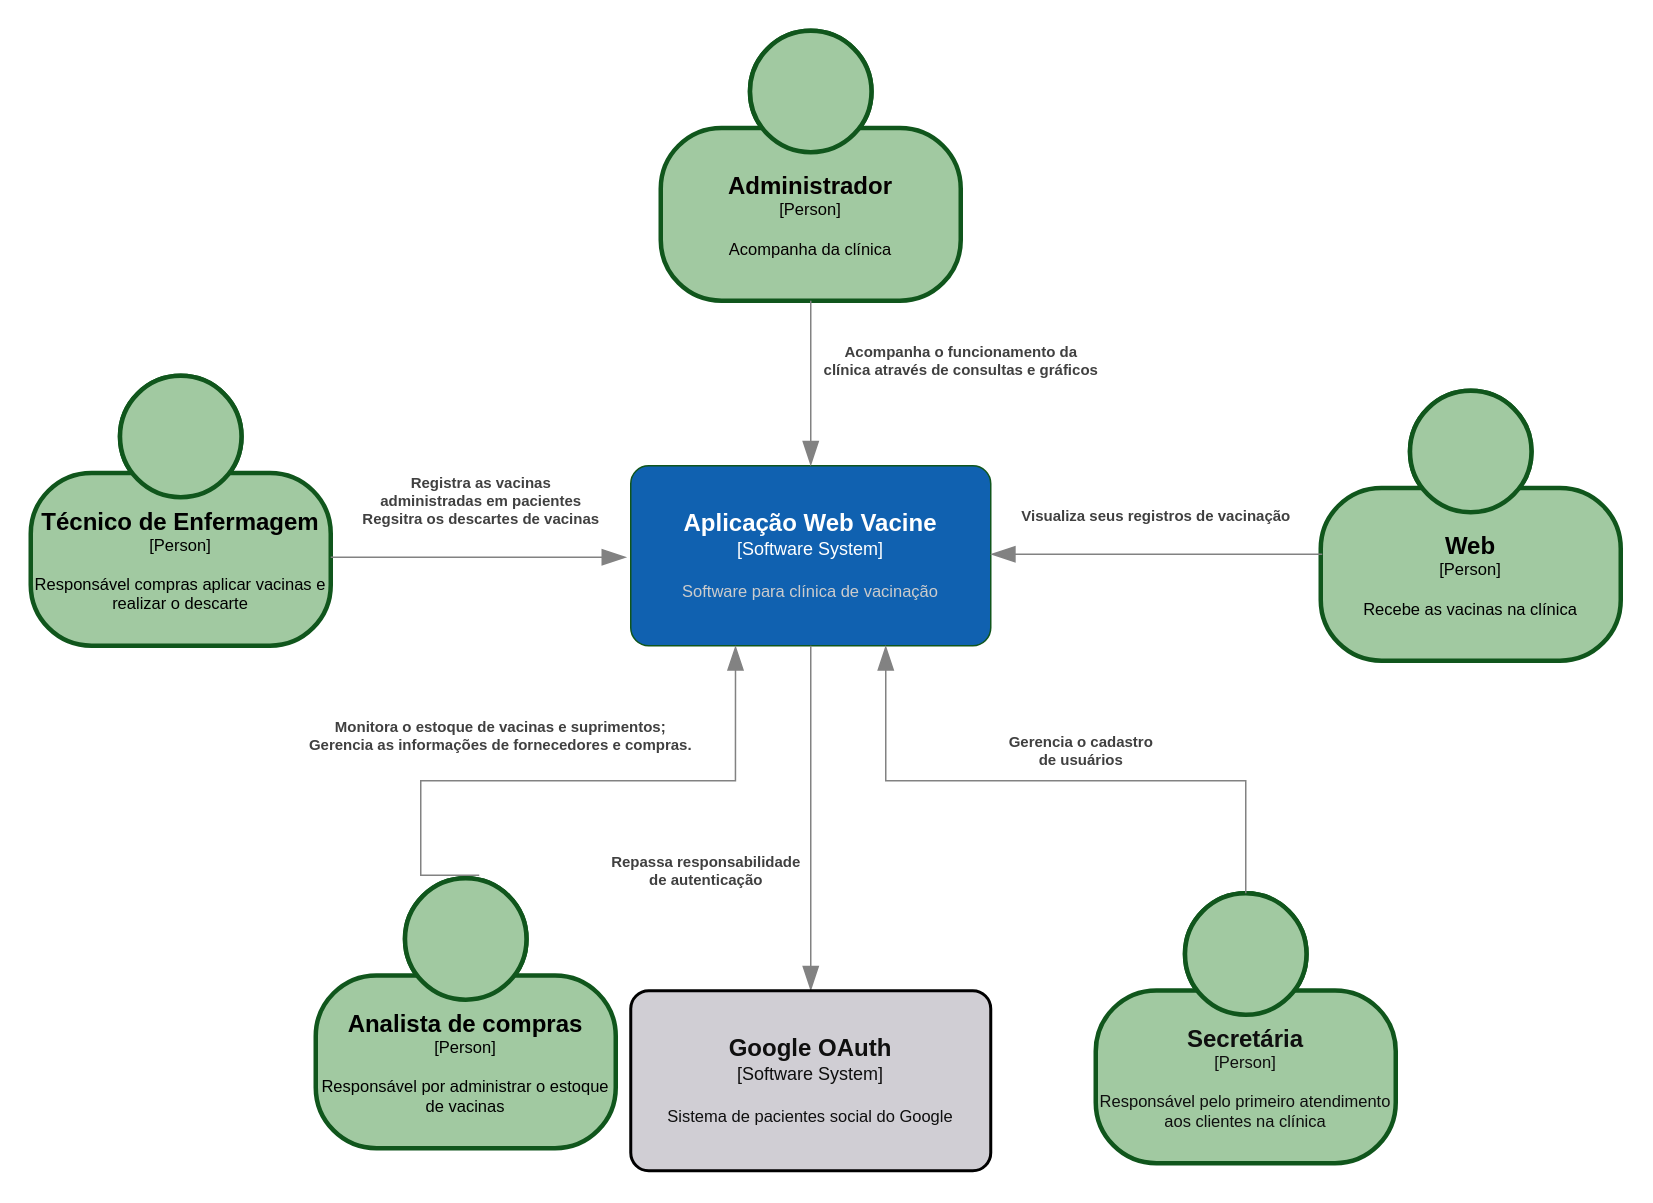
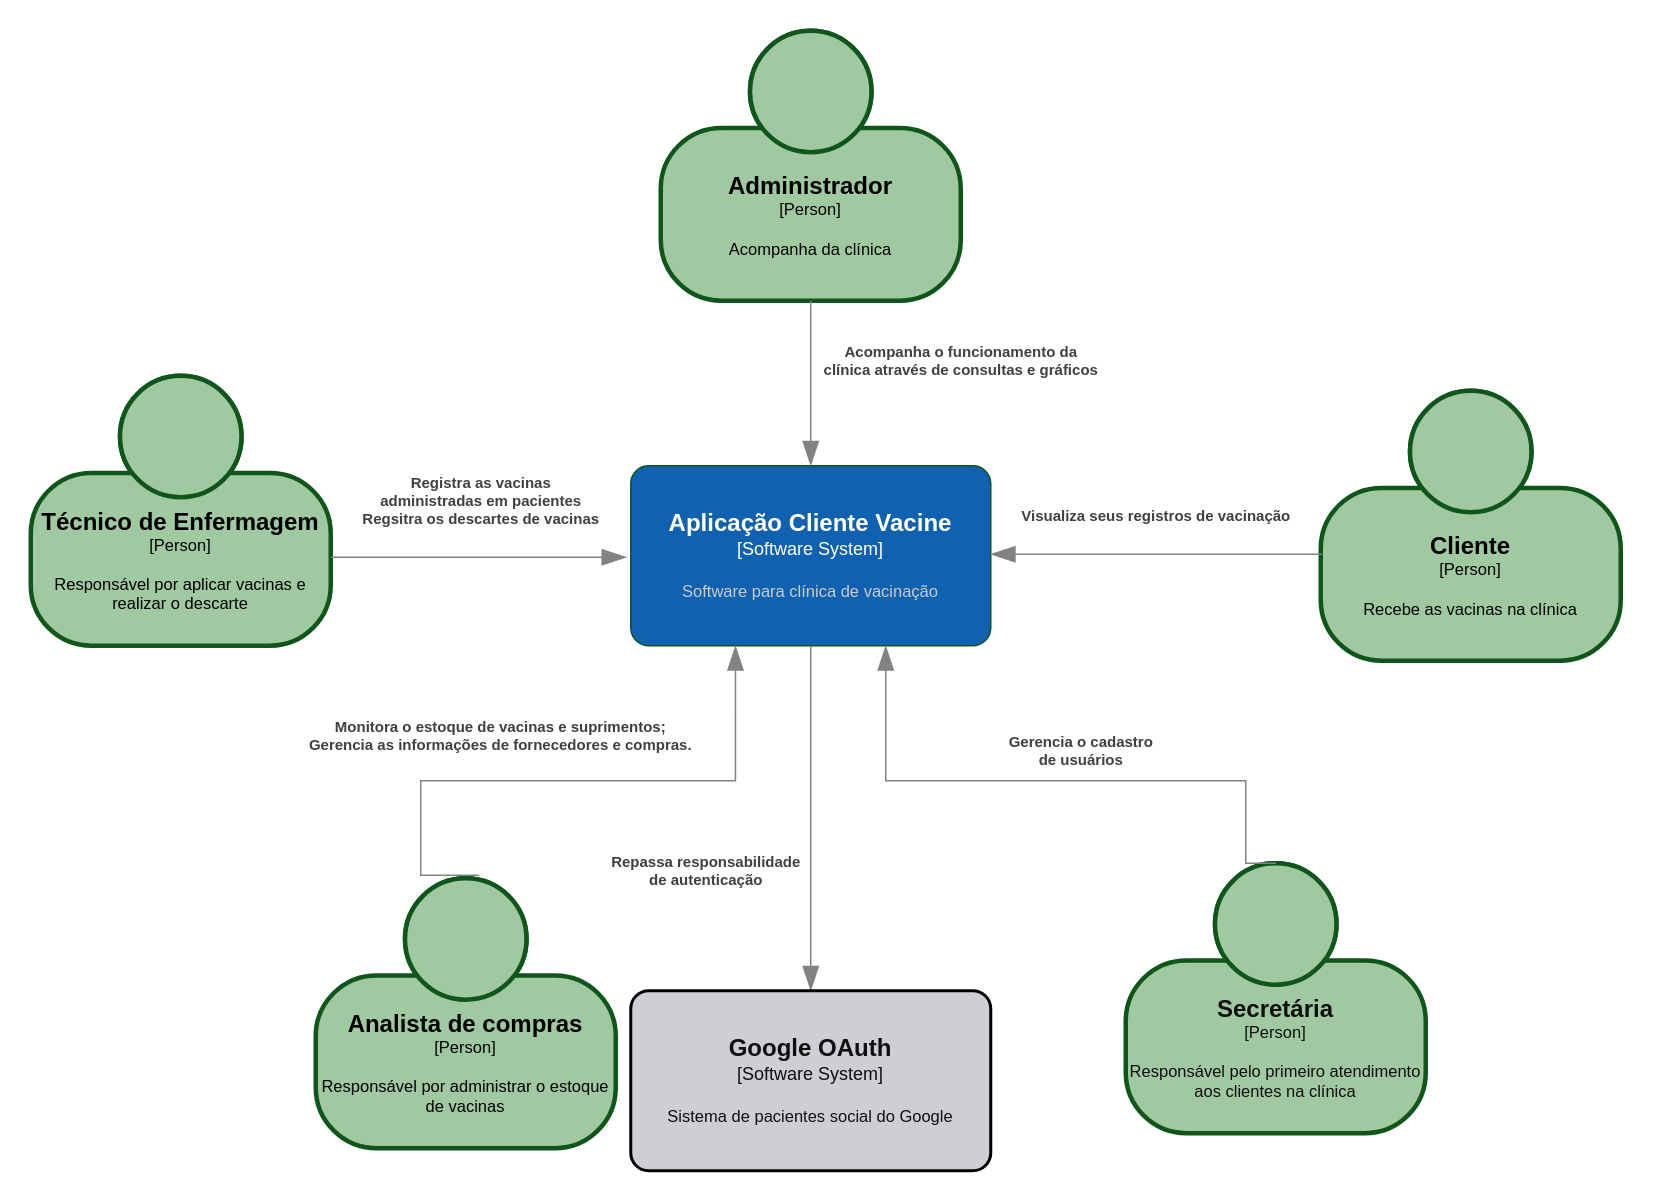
node "Aplicação Web Vacine [Software System] Software para clínica de vacinação": label "Aplicação Web Vacine [Software System] Software para clínica de vacinação" -> "Aplicação Cliente Vacine [Software System] Software para clínica de vacinação"
node "Técnico de Enfermagem [Person] Responsável compras aplicar vacinas e realizar o descarte": label "Técnico de Enfermagem [Person] Responsável compras aplicar vacinas e realizar o descarte" -> "Técnico de Enfermagem [Person] Responsável por aplicar vacinas e realizar o descarte"
node "Web [Person] Recebe as vacinas na clínica": label "Web [Person] Recebe as vacinas na clínica" -> "Cliente [Person] Recebe as vacinas na clínica"
node "Secretária [Person] Responsável pelo primeiro atendimento aos clientes na clínica": moved (1246, 1028) -> (1276, 998)
